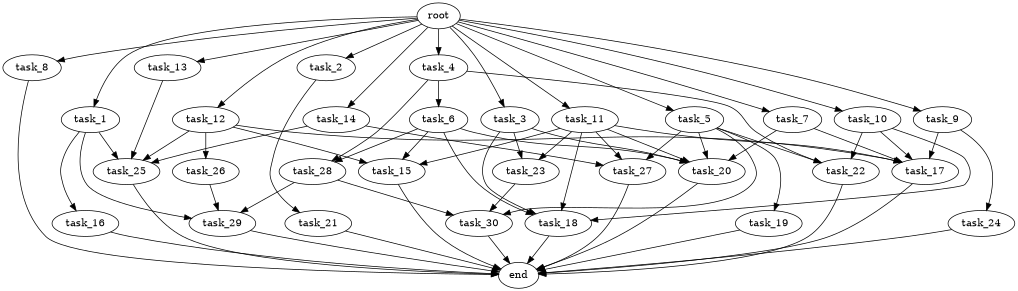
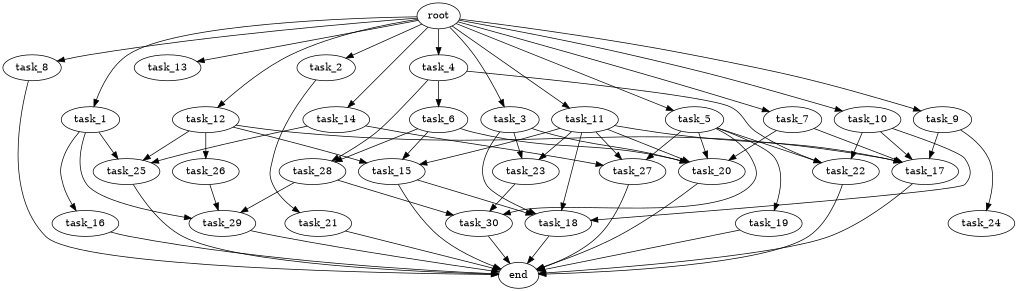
edge "task_13" -> "task_25": removed
edge "task_6" -> "task_18": now "task_15" -> "task_18"
edge "task_24" -> "end": removed
